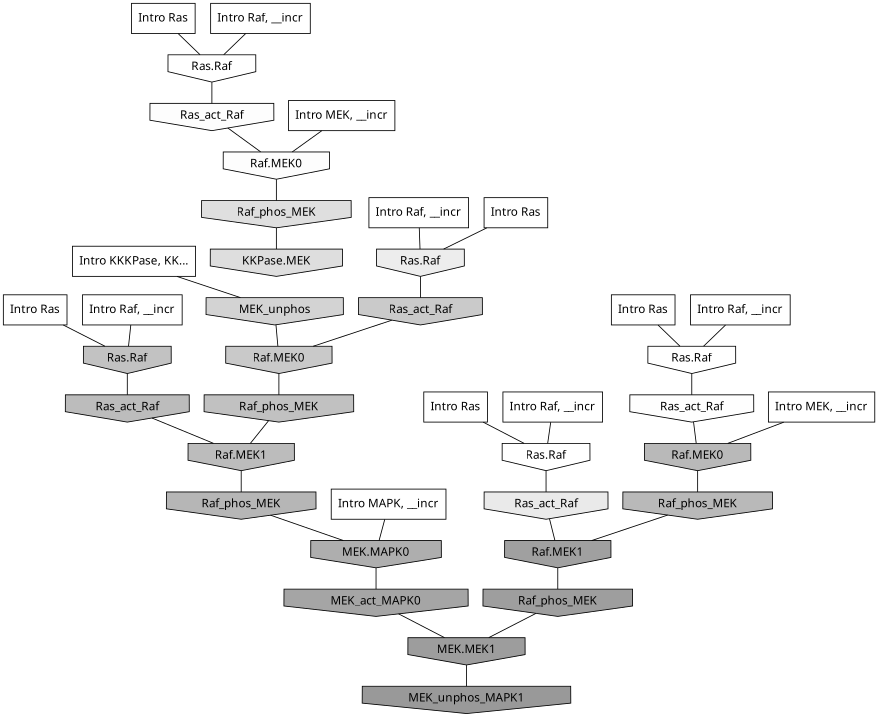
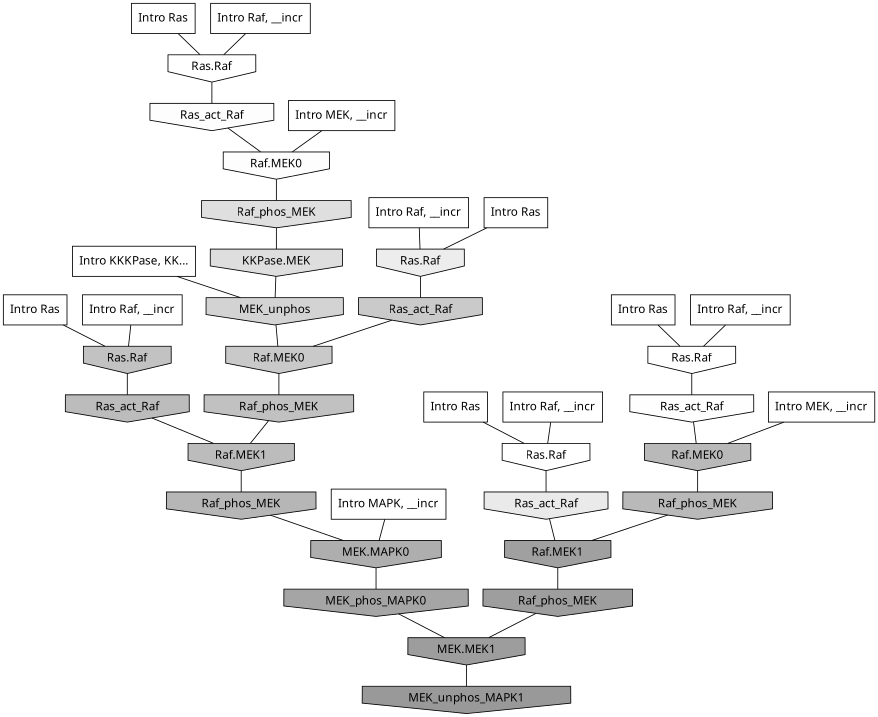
edge "KKPase.MEK" -- "MEK_unphos": added
node "MEK_act_MAPK0": label "MEK_act_MAPK0" -> "MEK_phos_MAPK0"
